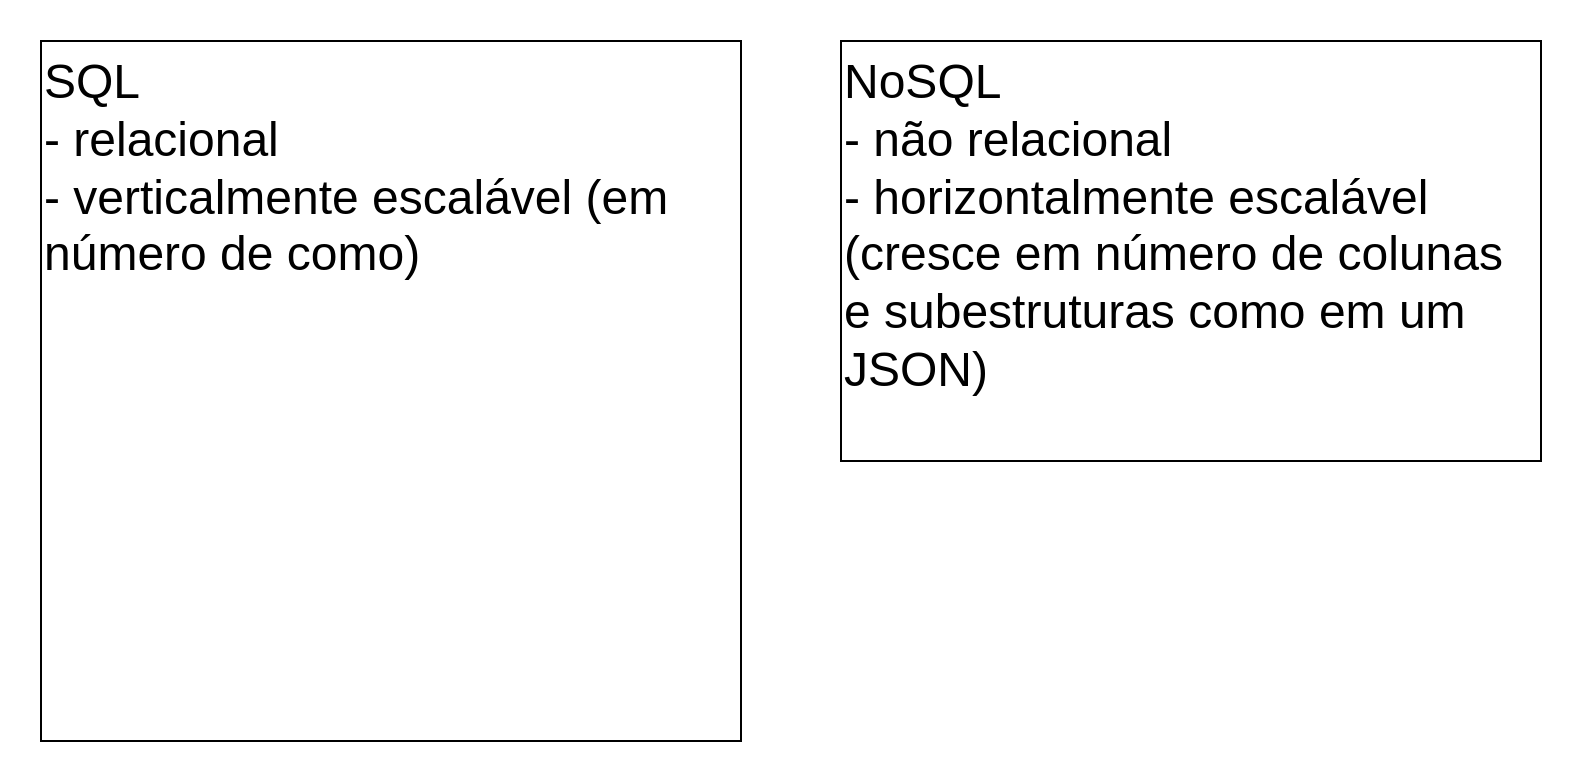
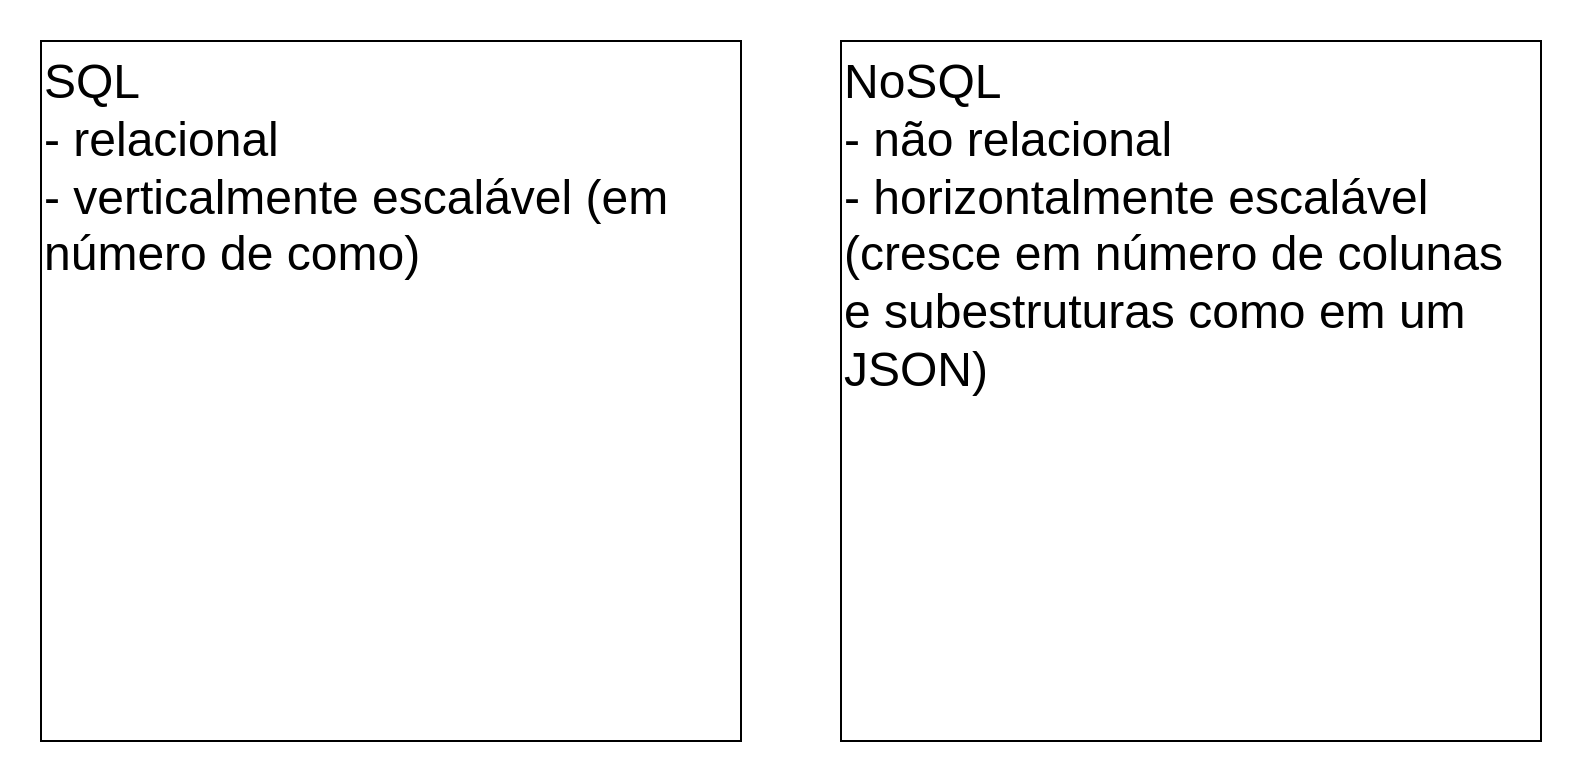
node "NoSQL- não relacional- horizontalmente escalável (cresce em número de colunas e subestruturas como em um JSON)": size 700x420 -> 700x700
